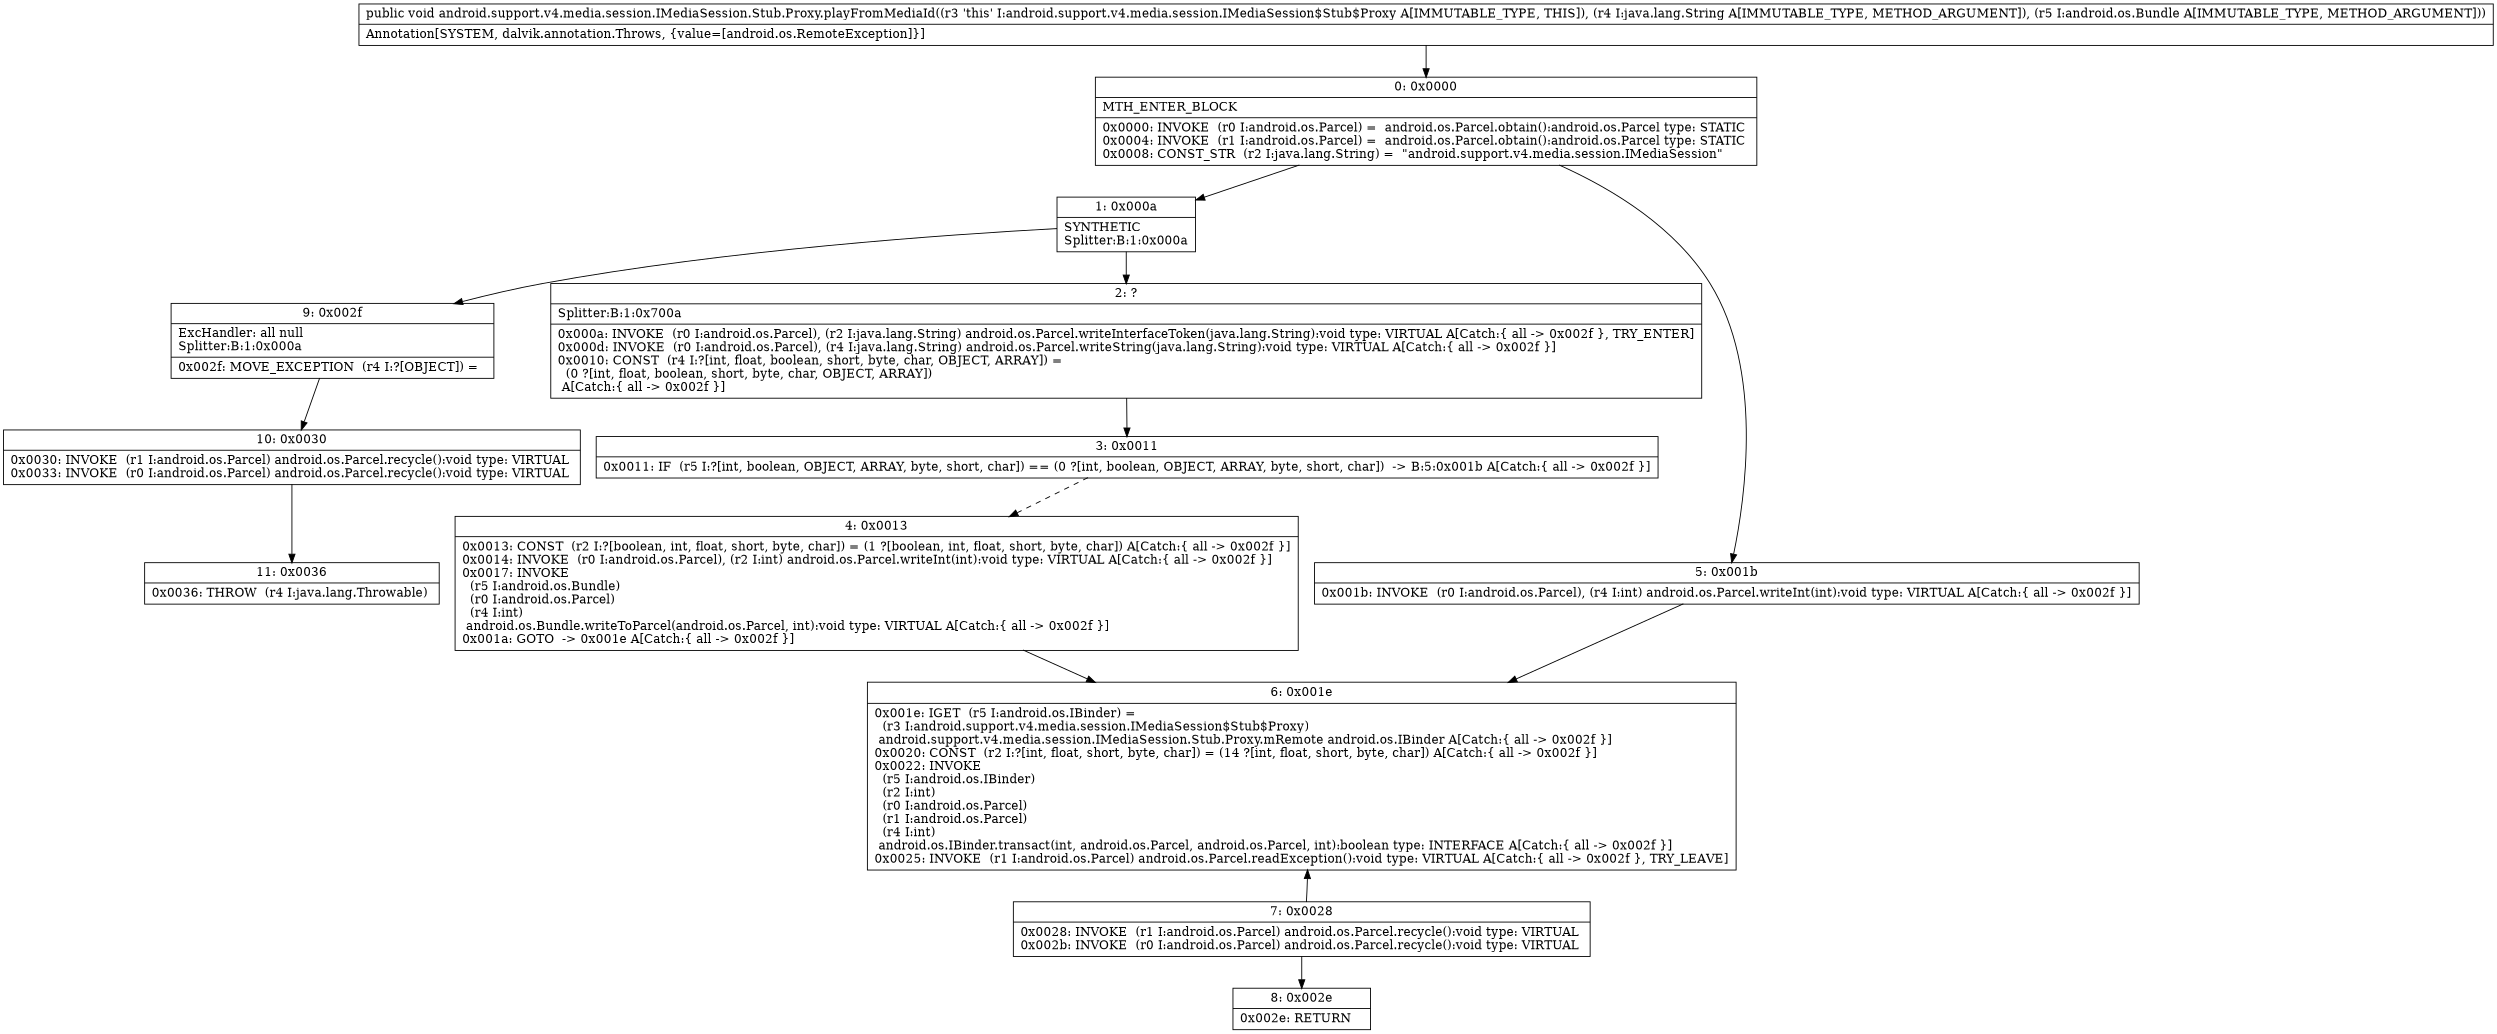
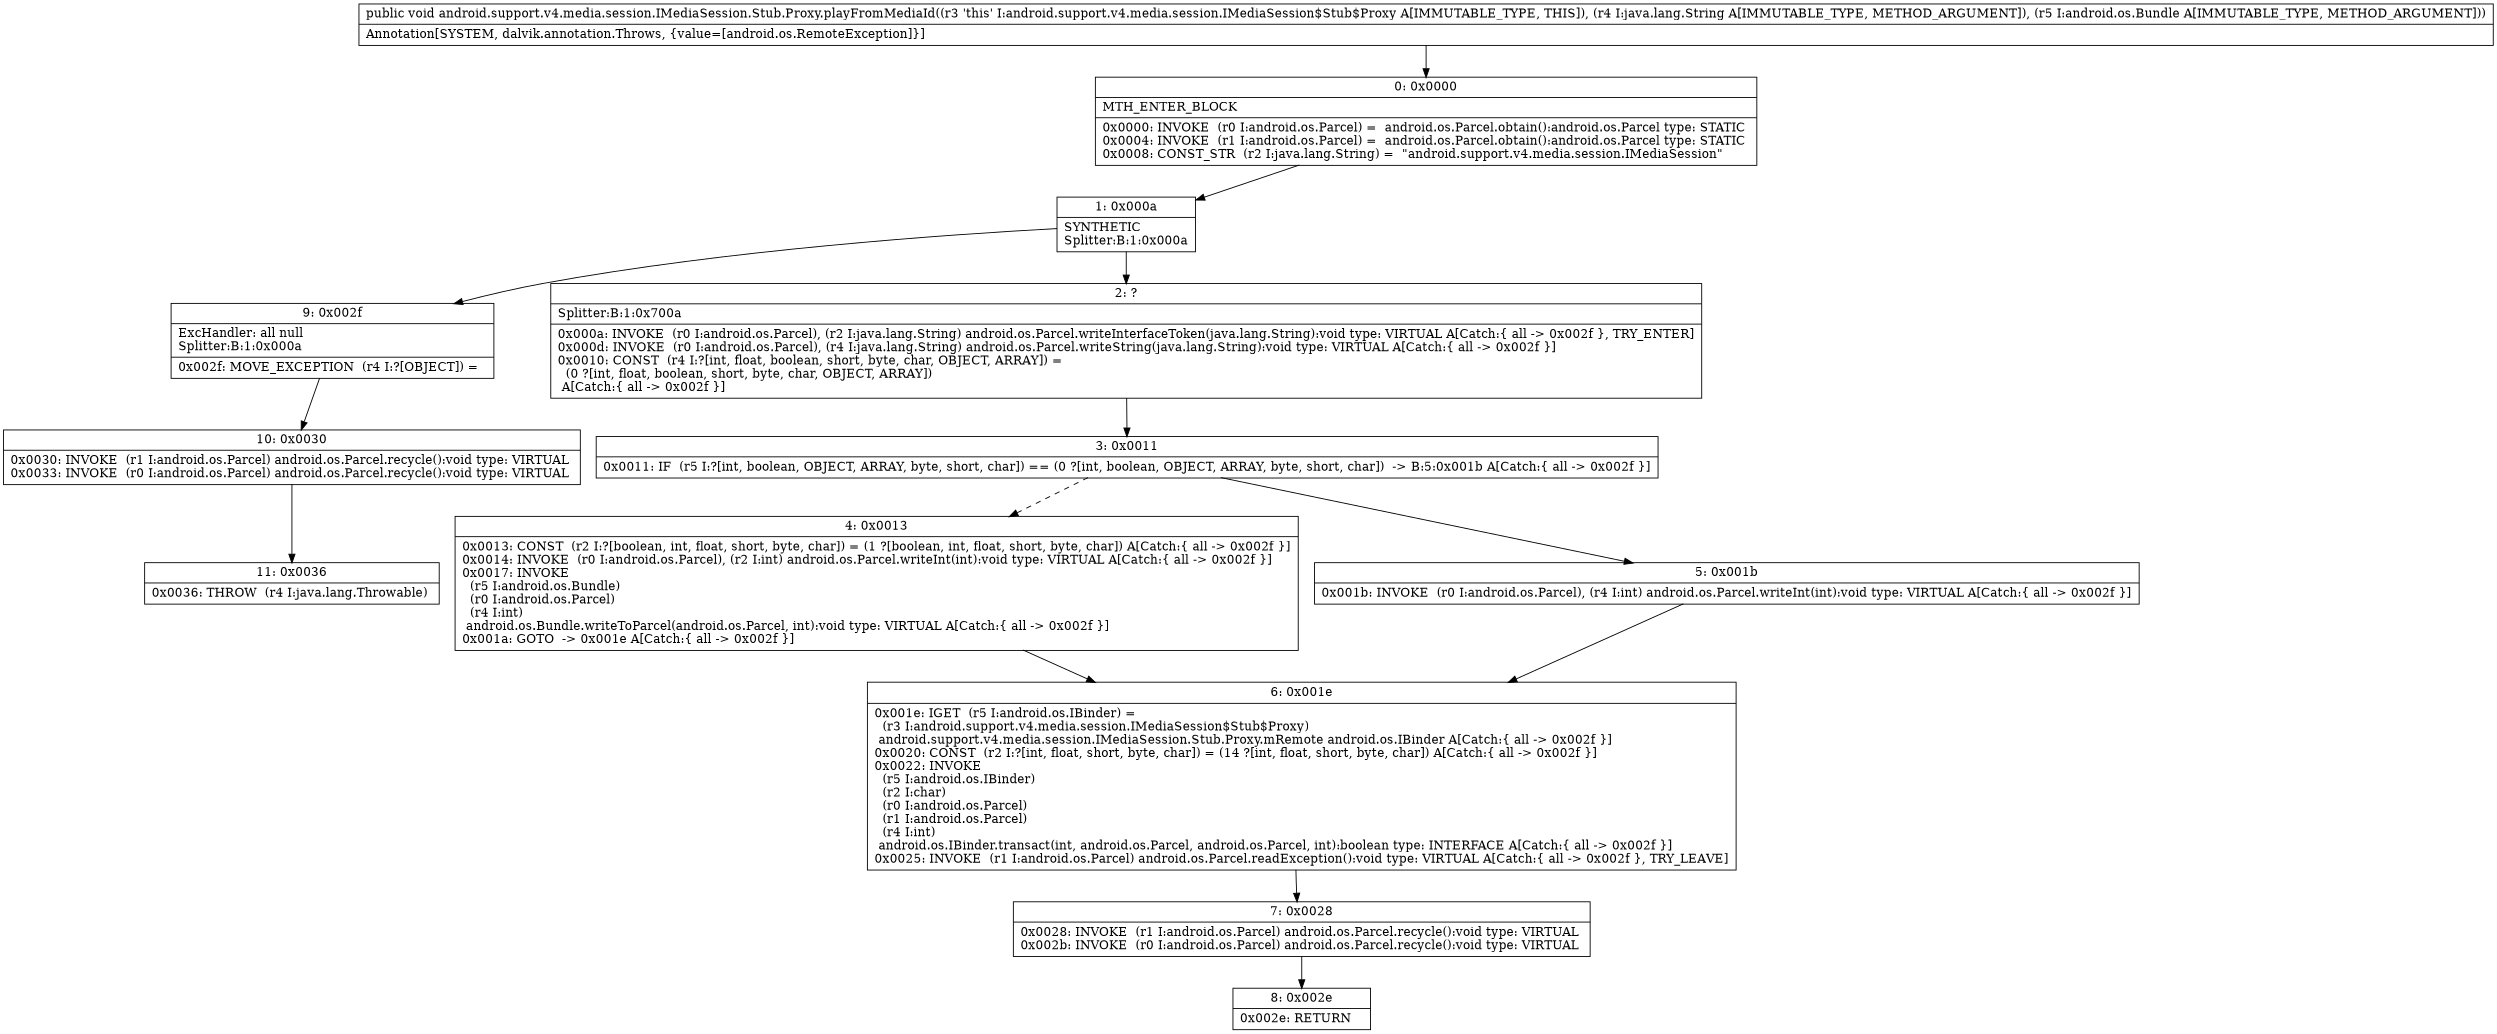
edge "0: 0x0000" -> "5: 0x001b": now "3: 0x0011" -> "5: 0x001b"
node "6: 0x001e": text "(r2 I:int)" -> "(r2 I:char)"
edge "7: 0x0028" -> "6: 0x001e": reversed
